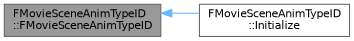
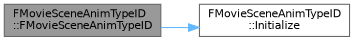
edge "FMovieSceneAnimTypeID ::Initialize" -> "FMovieSceneAnimTypeID ::FMovieSceneAnimTypeID": reversed
